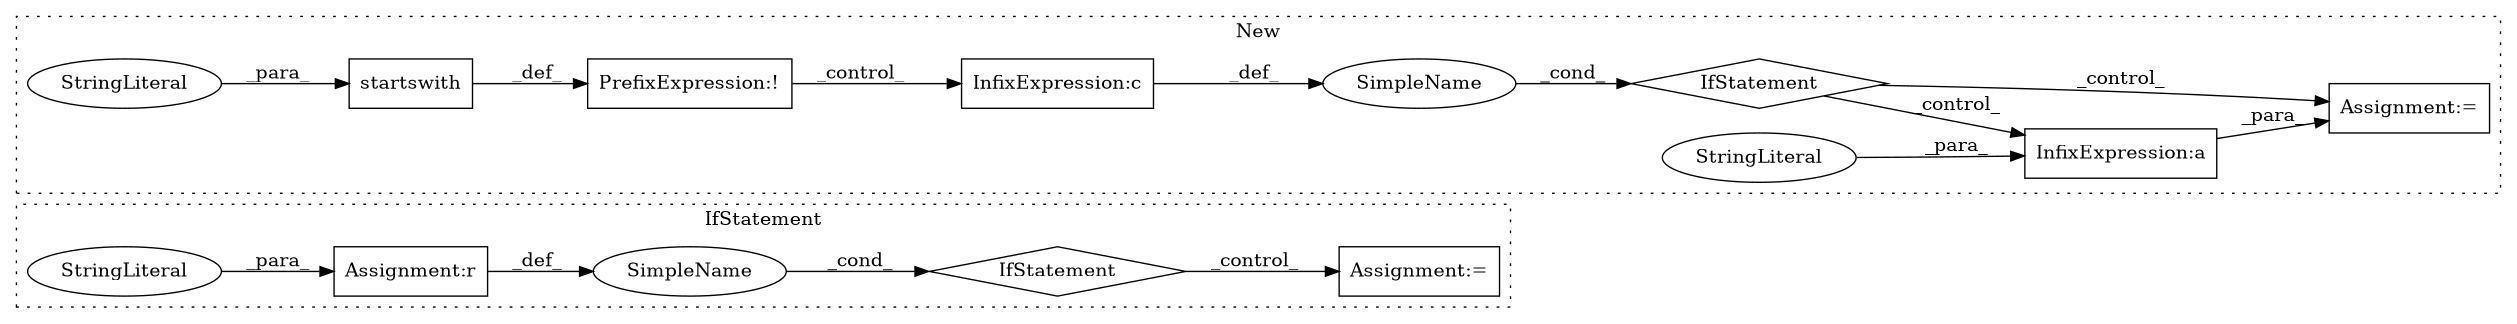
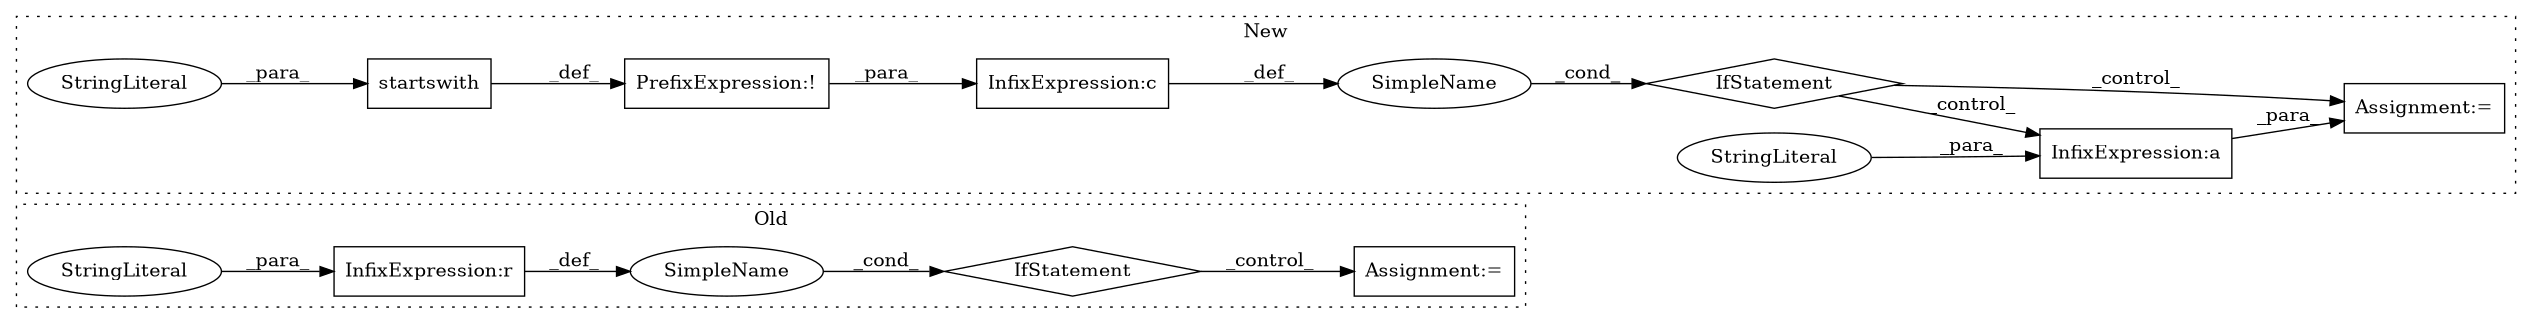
edge "PrefixExpression:!" -> "InfixExpression:c": label "_control_" -> "_para_"
cluster "IfStatement": label "IfStatement" -> "Old"
node "Assignment:r": label "Assignment:r" -> "InfixExpression:r"
